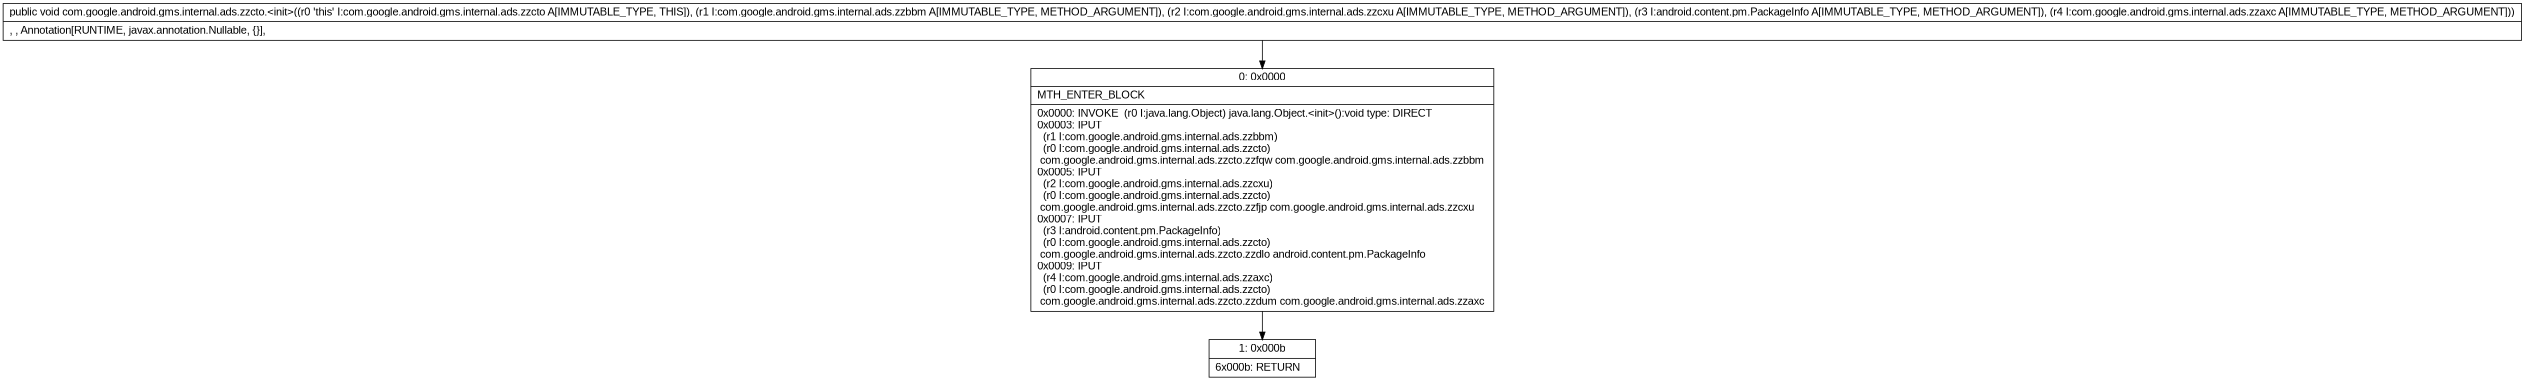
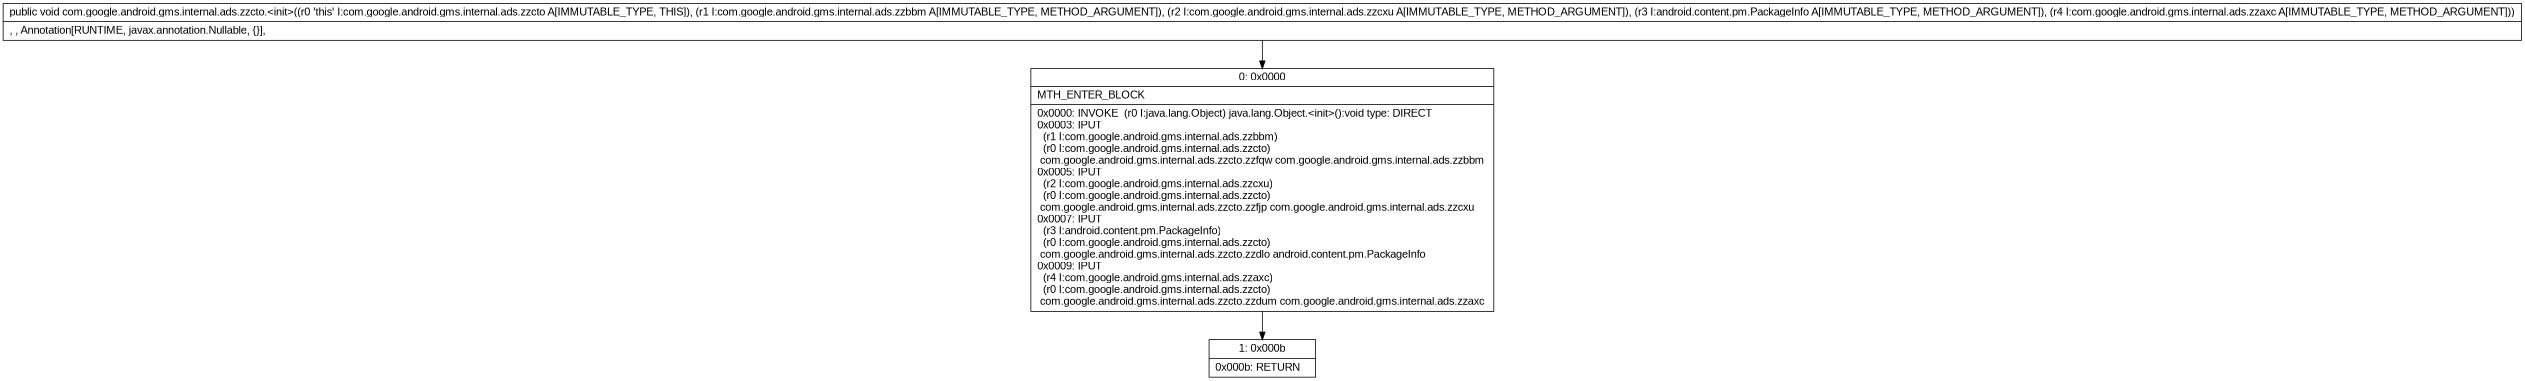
node "1: 0x000b": text "6x000b: RETURN" -> "0x000b: RETURN"
